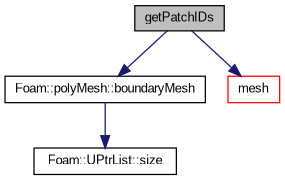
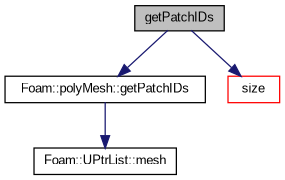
node "Foam::polyMesh::boundaryMesh": label "Foam::polyMesh::boundaryMesh" -> "Foam::polyMesh::getPatchIDs"
node "mesh": label "mesh" -> "size"
node "Foam::UPtrList::size": label "Foam::UPtrList::size" -> "Foam::UPtrList::mesh"
